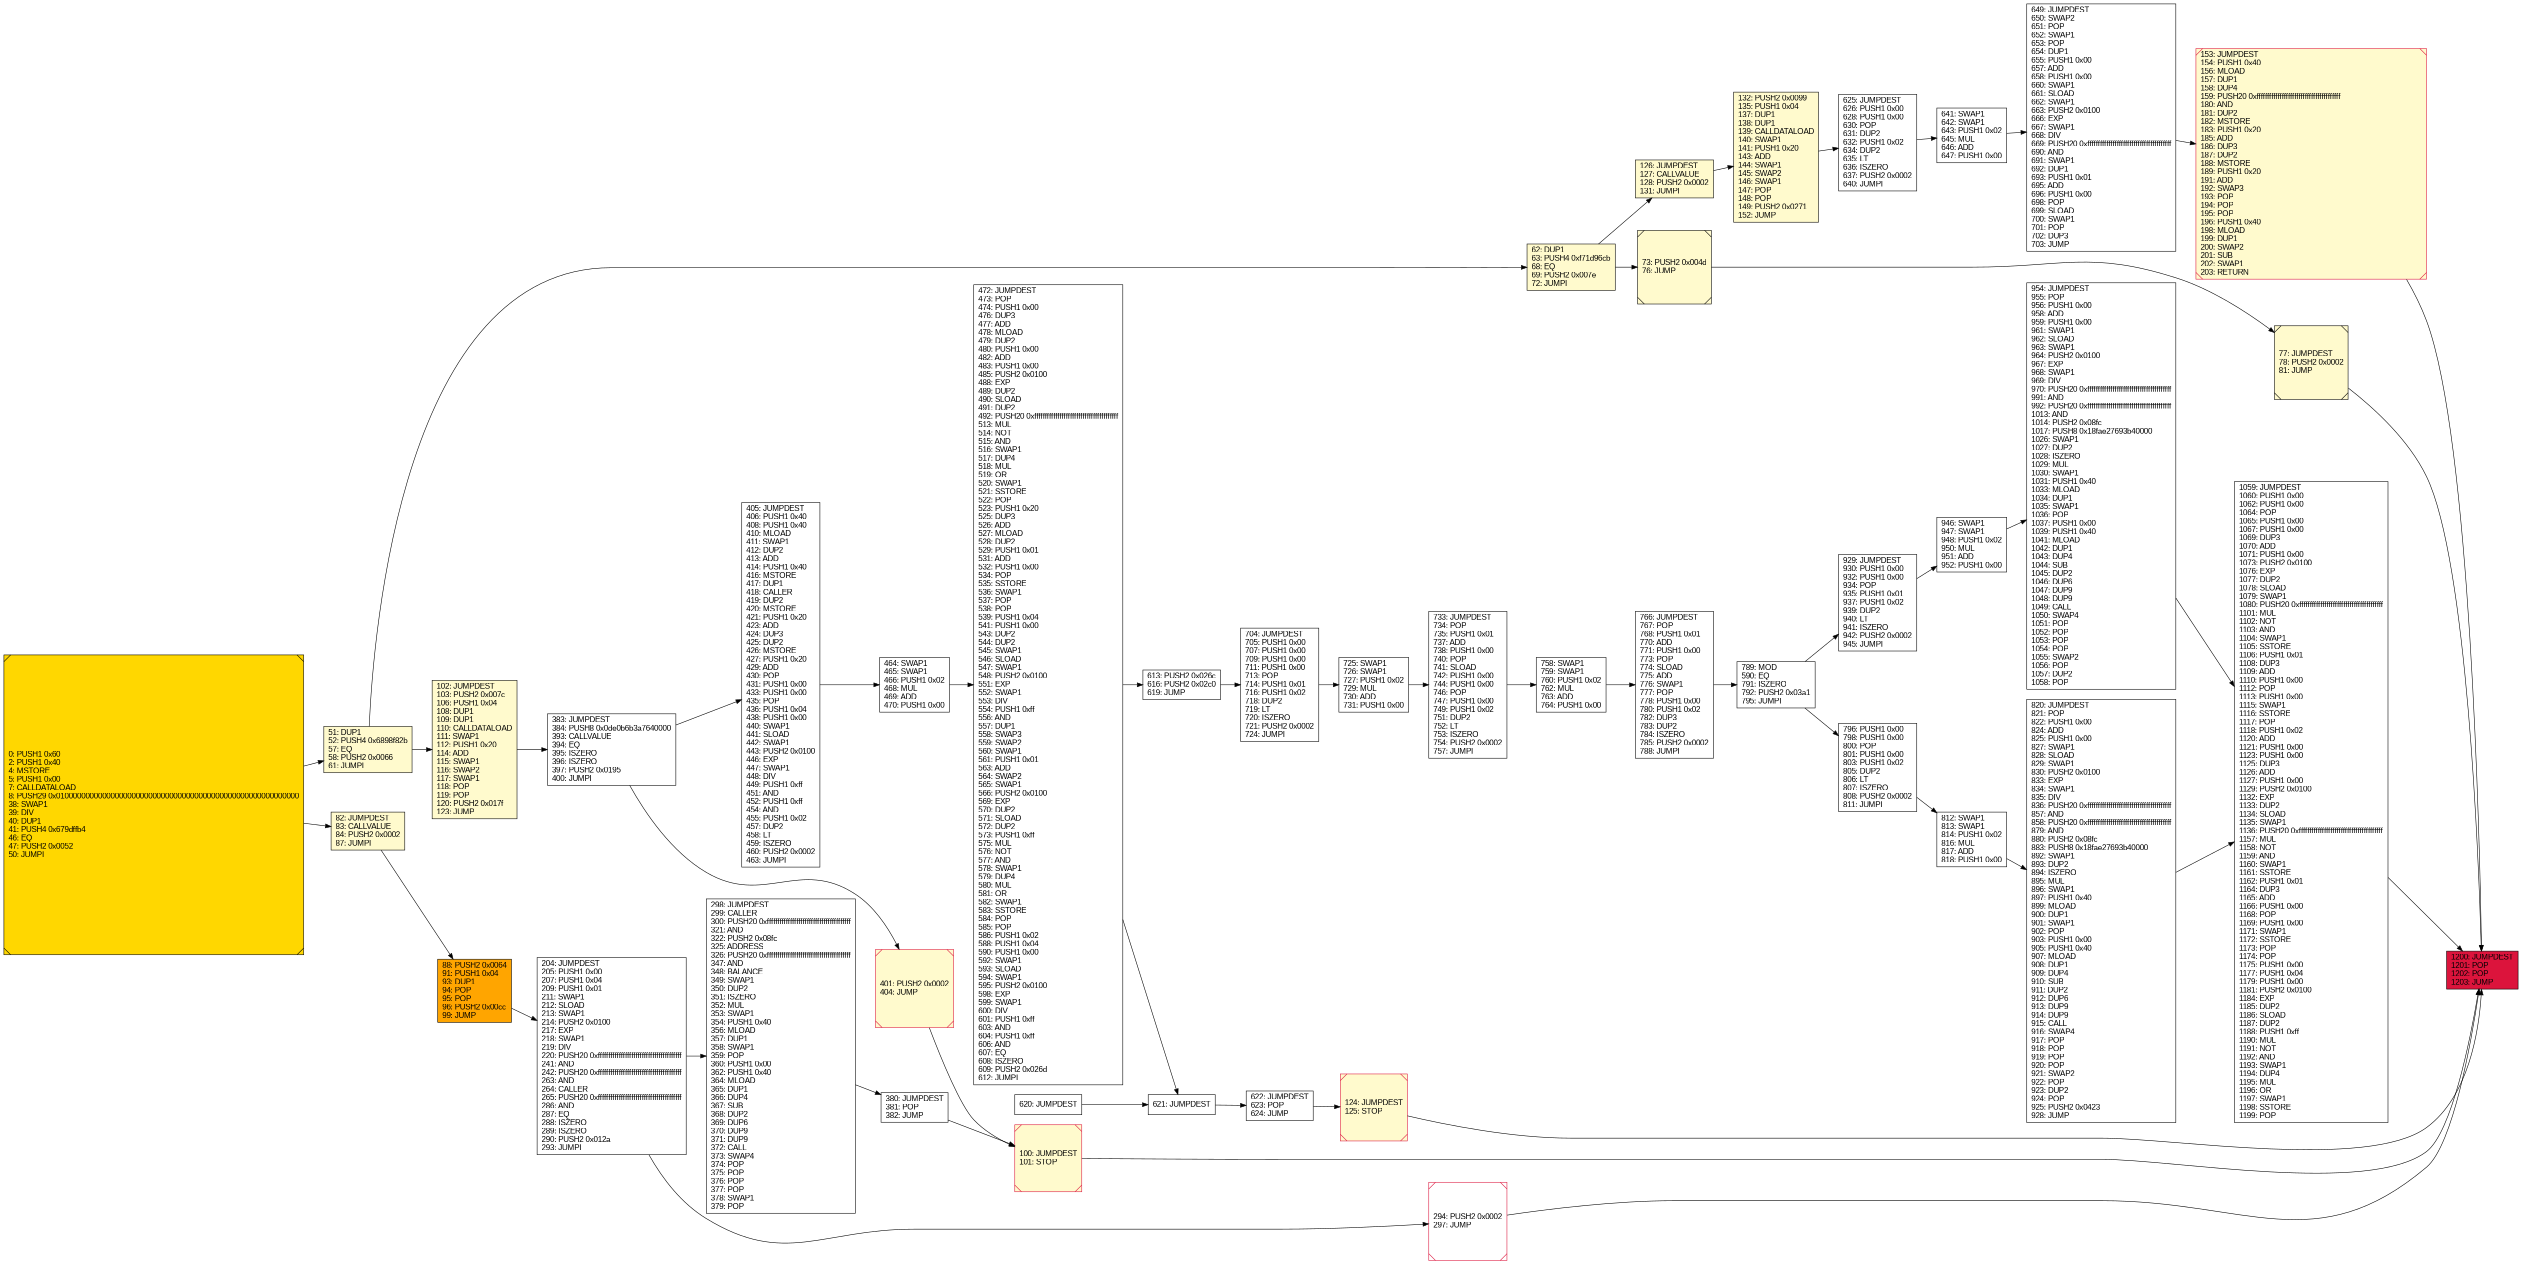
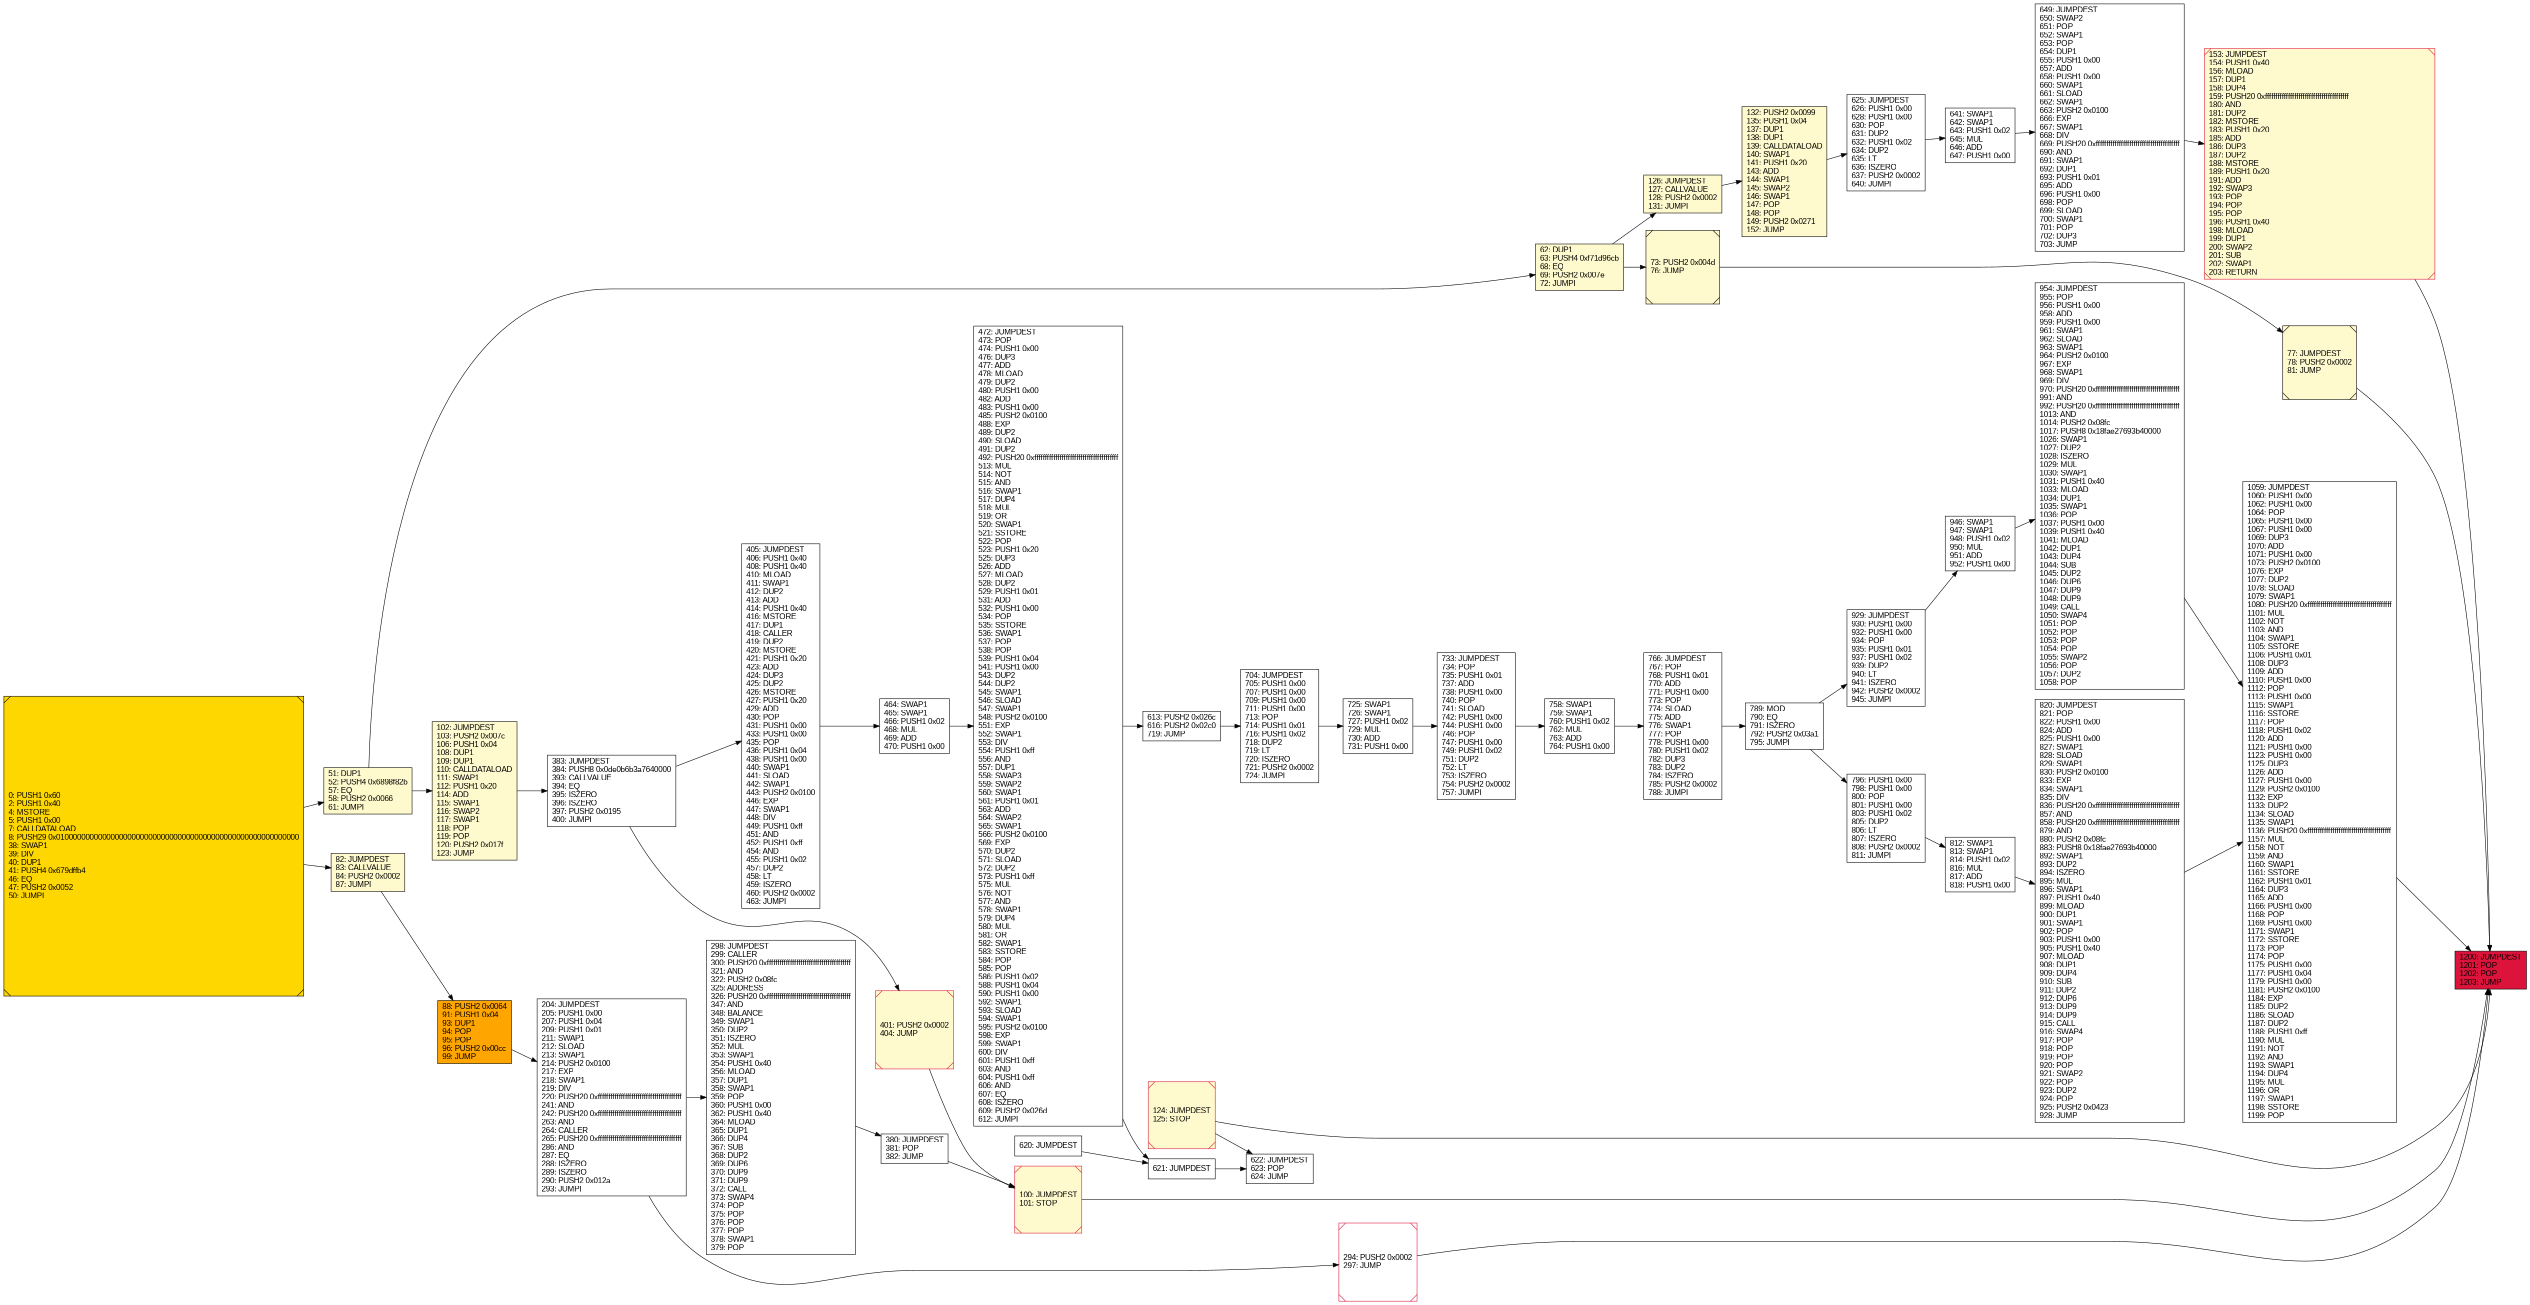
node "613: PUSH2 0x026c 616: PUSH2 0x02c0 619: JUMP": label "613: PUSH2 0x026c 616: PUSH2 0x02c0 619: JUMP" -> "613: PUSH2 0x026c 616: PUSH2 0x02c0 719: JUMP"
node "789: MOD 590: EQ 791: ISZERO 792: PUSH2 0x03a1 795: JUMPI": label "789: MOD 590: EQ 791: ISZERO 792: PUSH2 0x03a1 795: JUMPI" -> "789: MOD 790: EQ 791: ISZERO 792: PUSH2 0x03a1 795: JUMPI"
edge "622: JUMPDEST 623: POP 624: JUMP" -> "124: JUMPDEST 125: STOP": reversed
